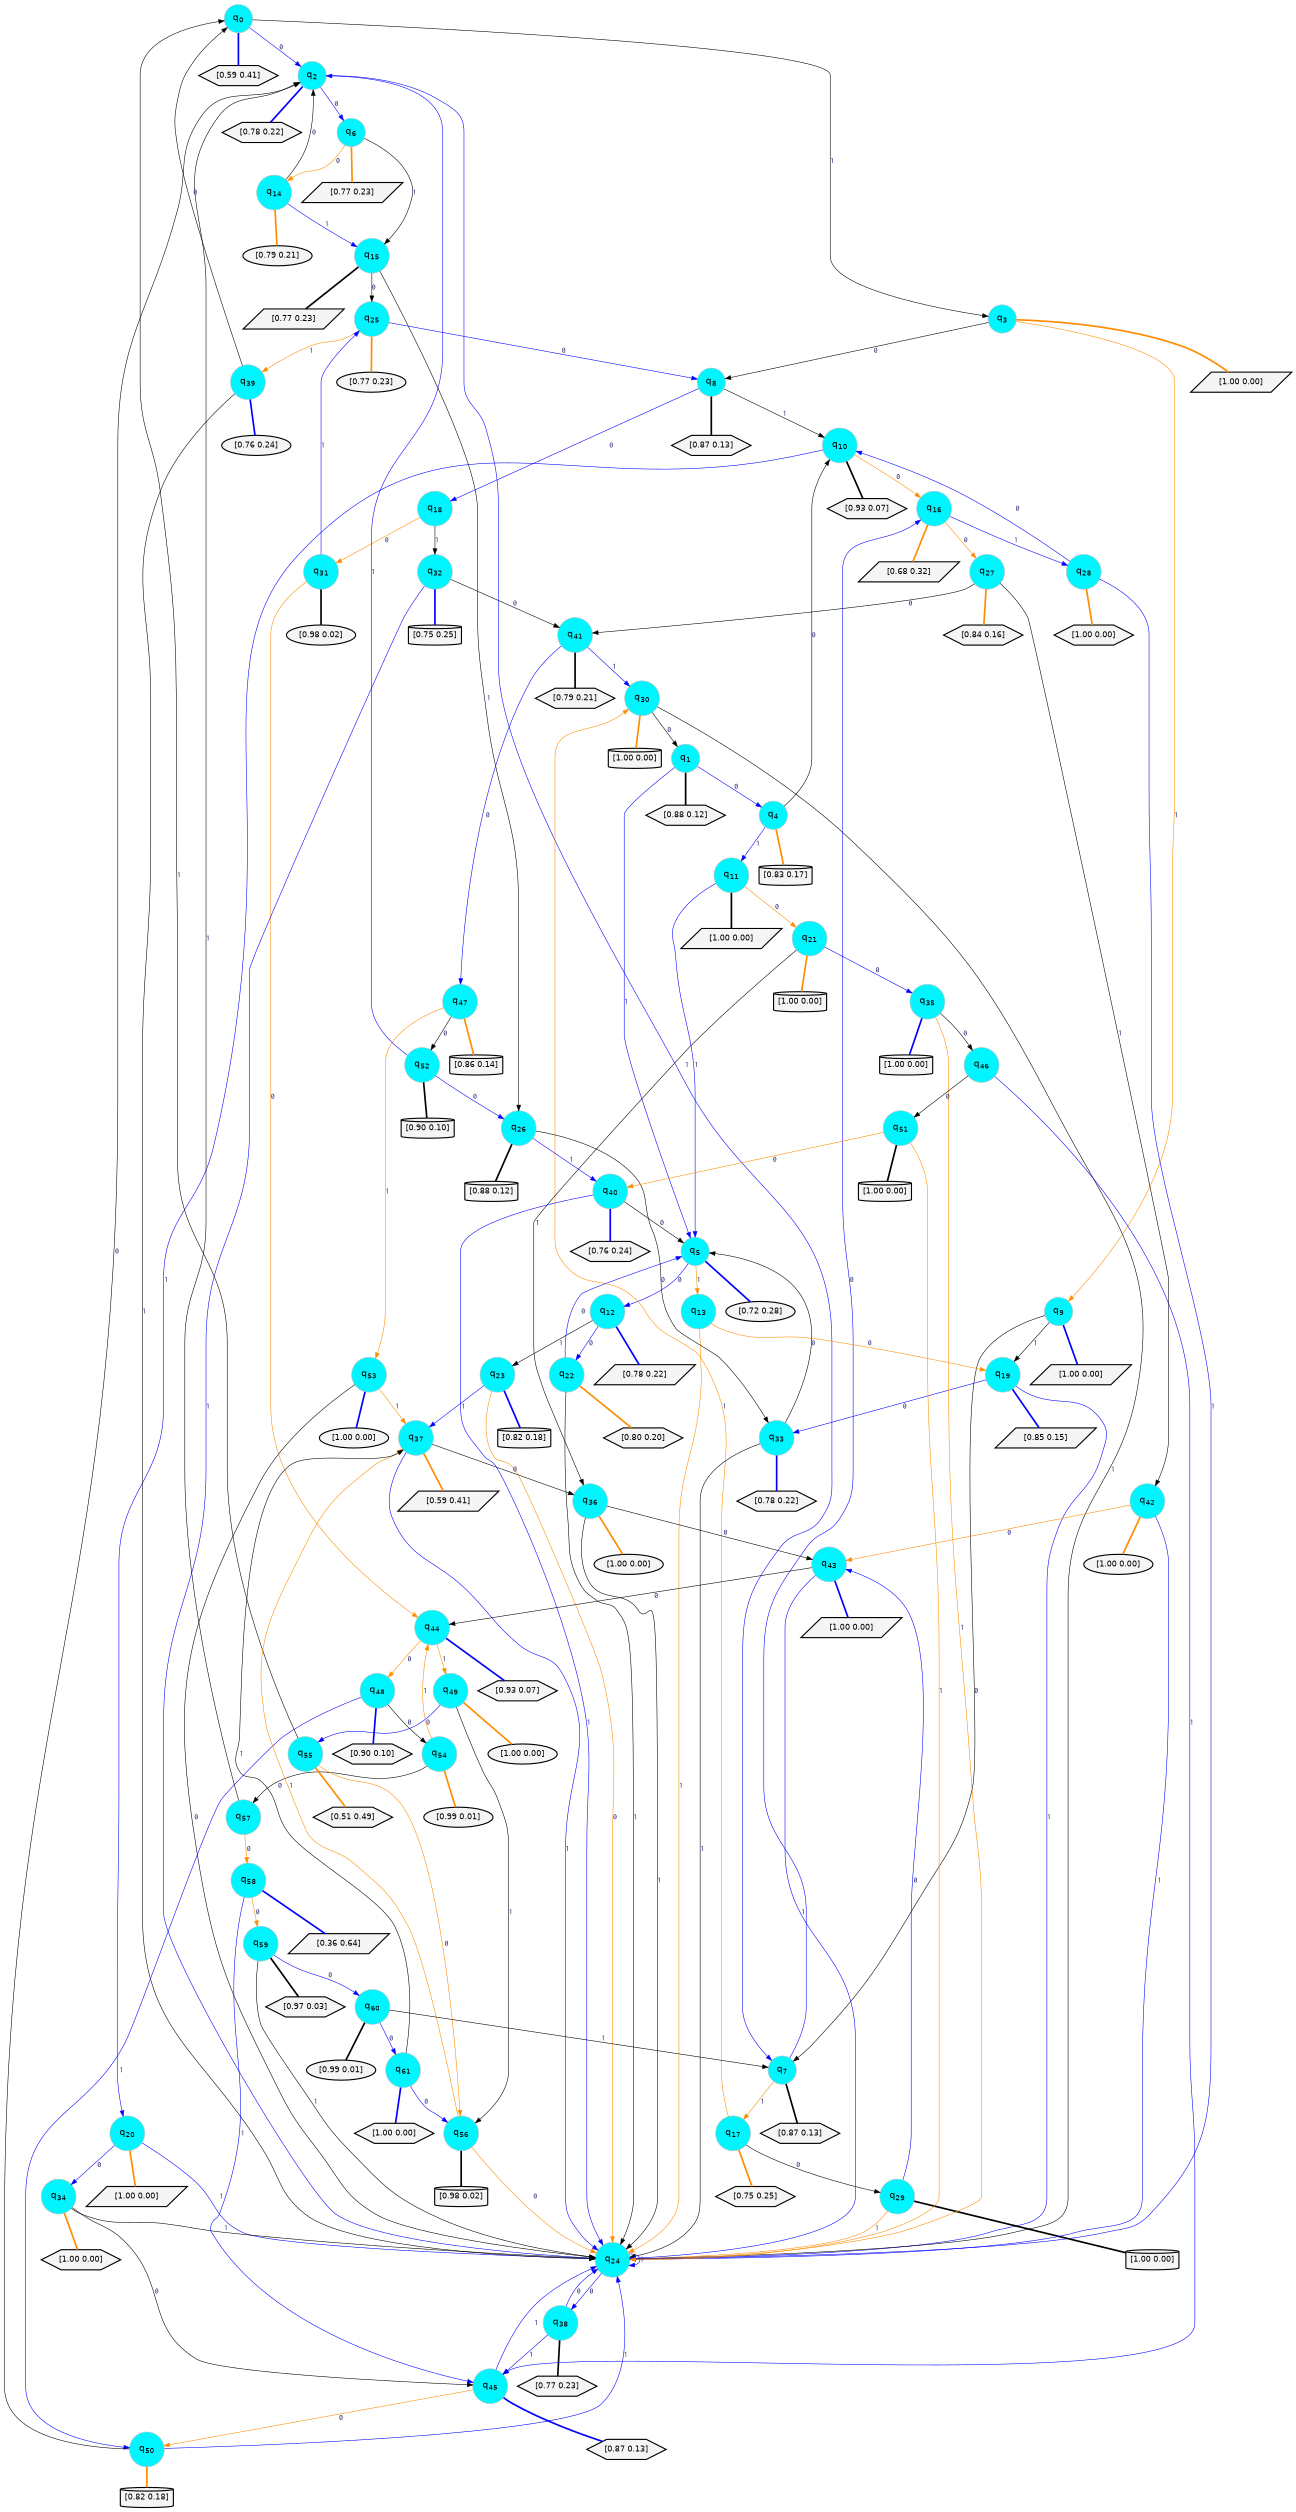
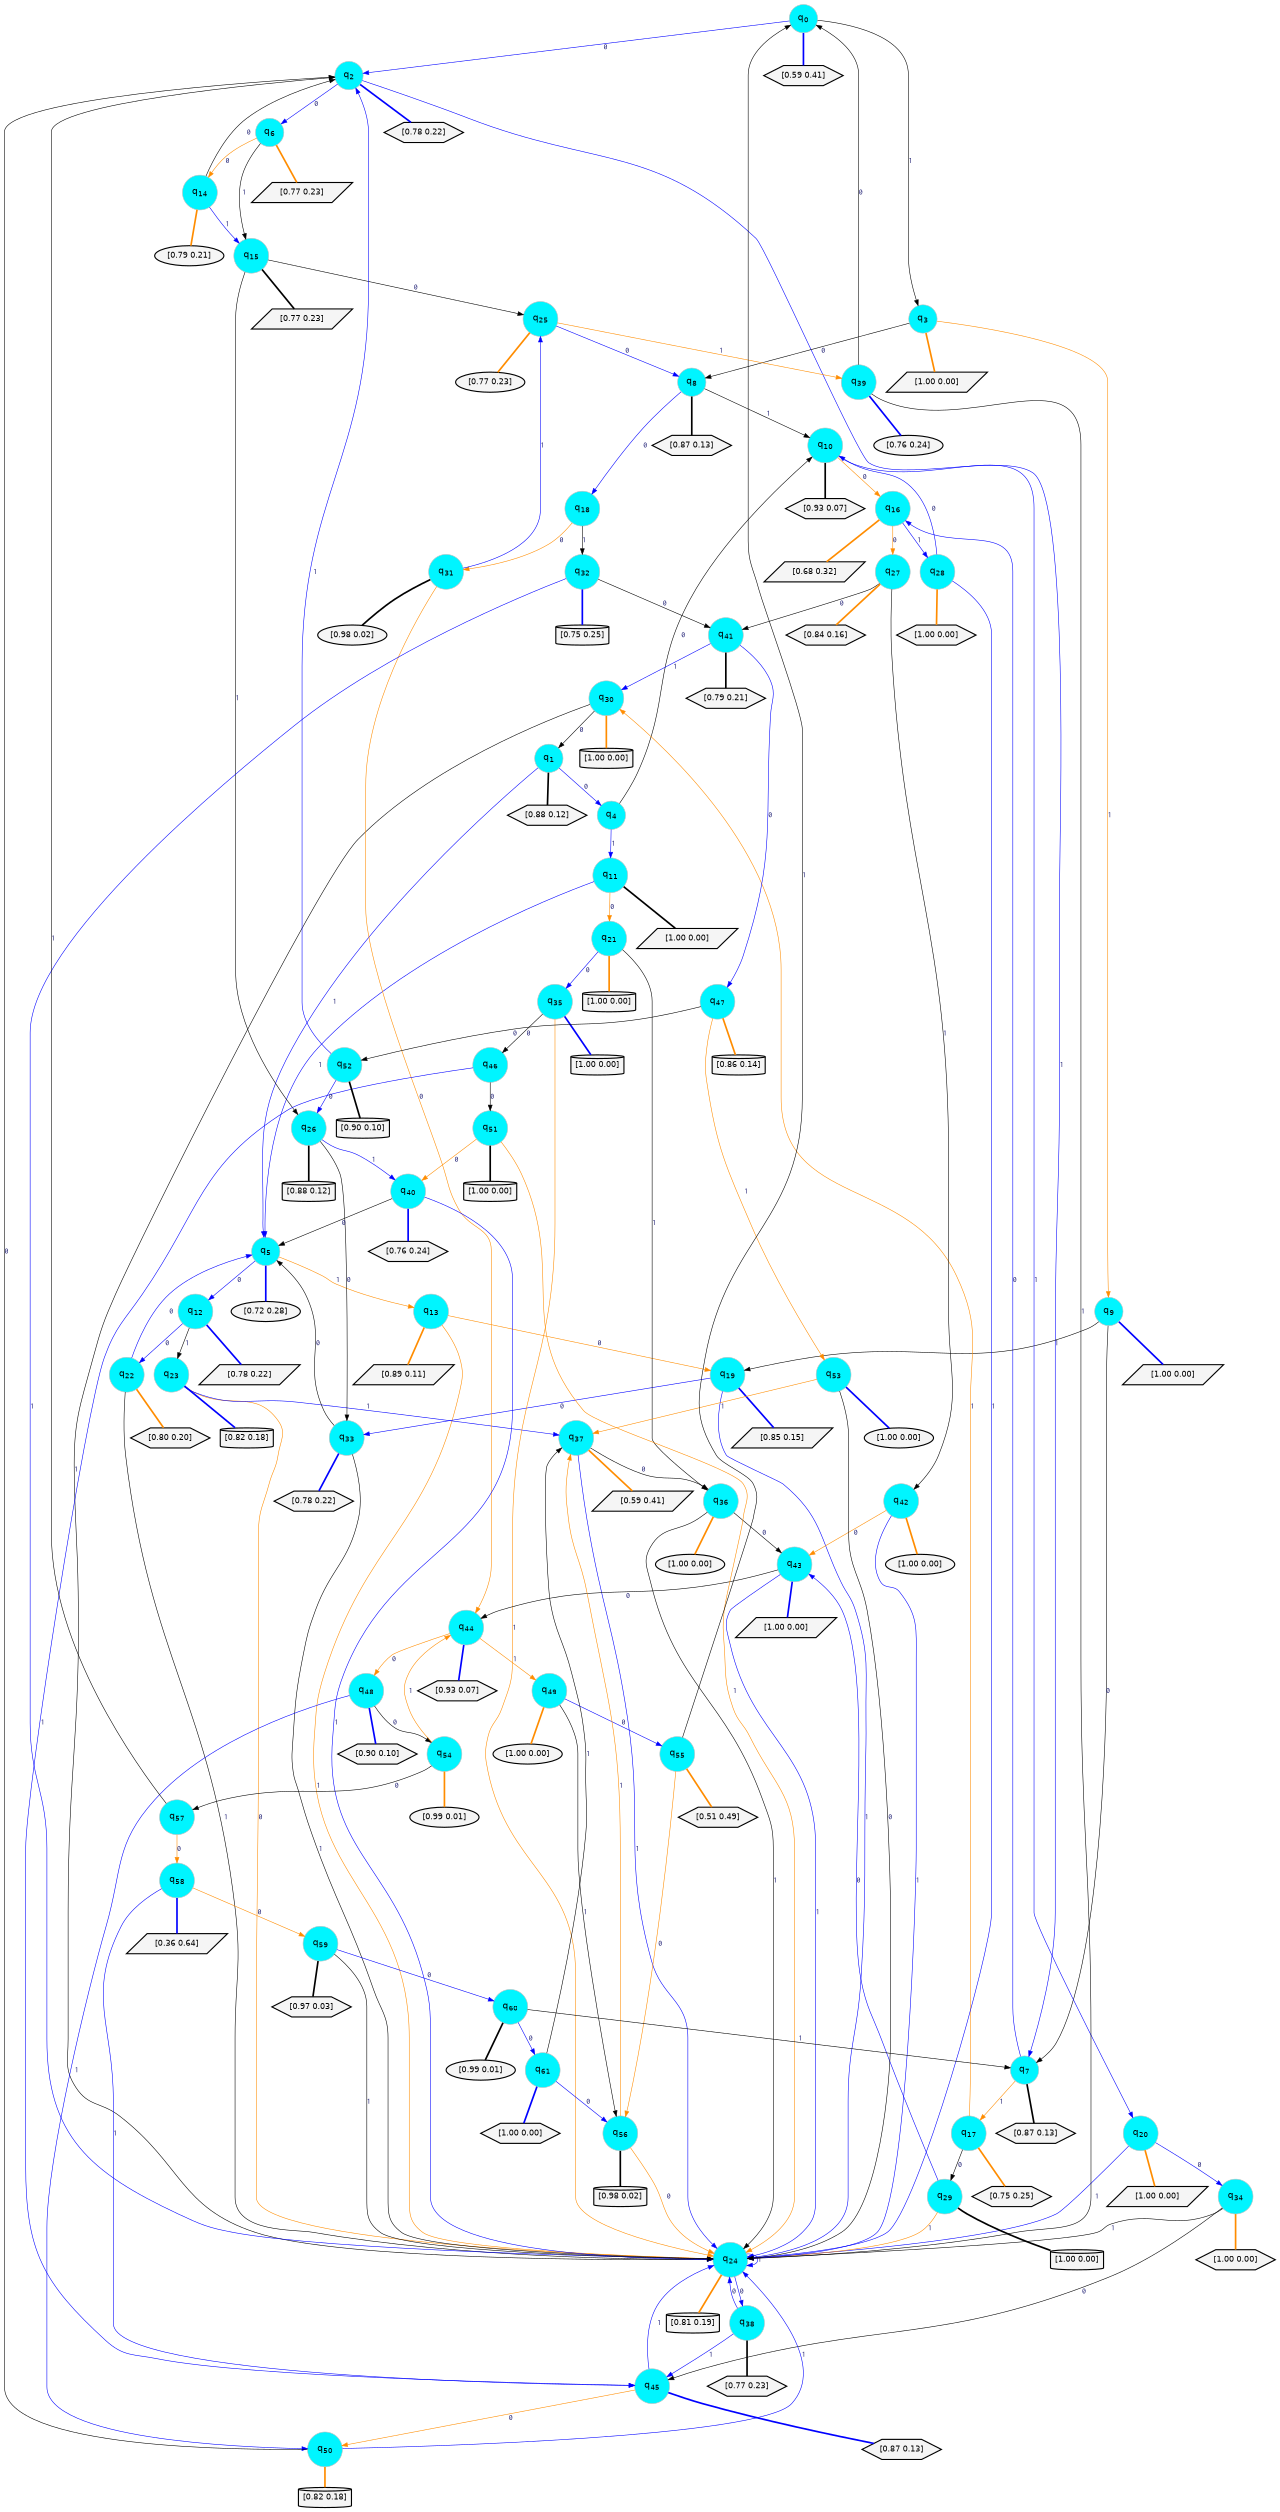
node "[0.83 0.17]": removed
node "[0.89 0.11]": added
node "[0.81 0.19]": added
